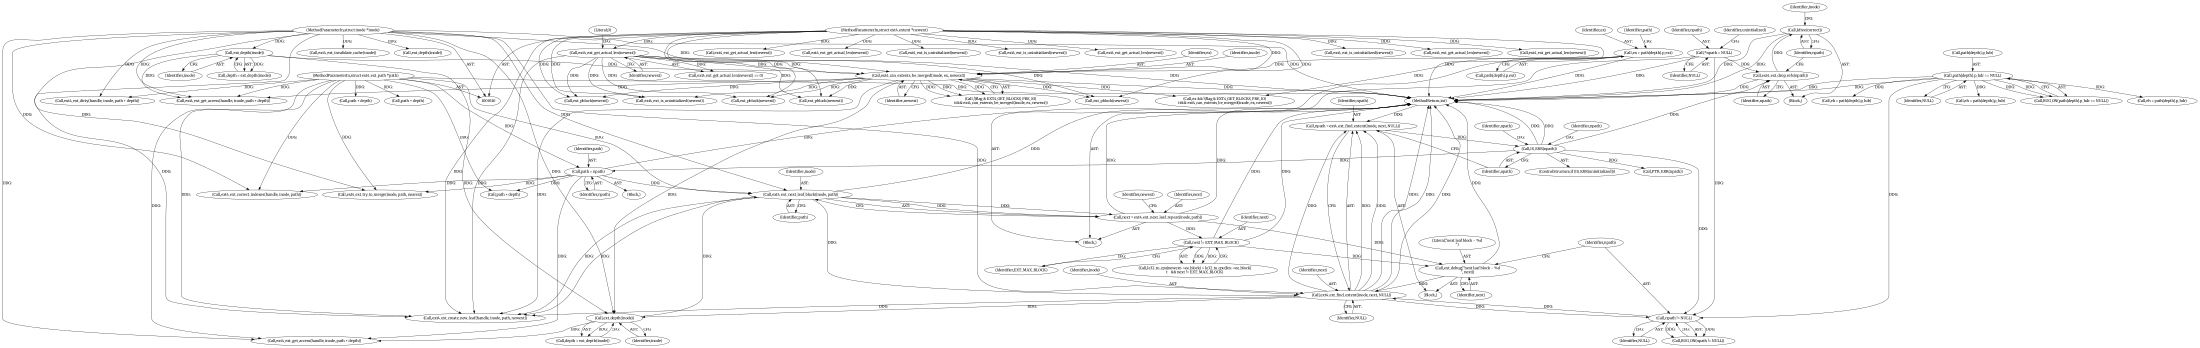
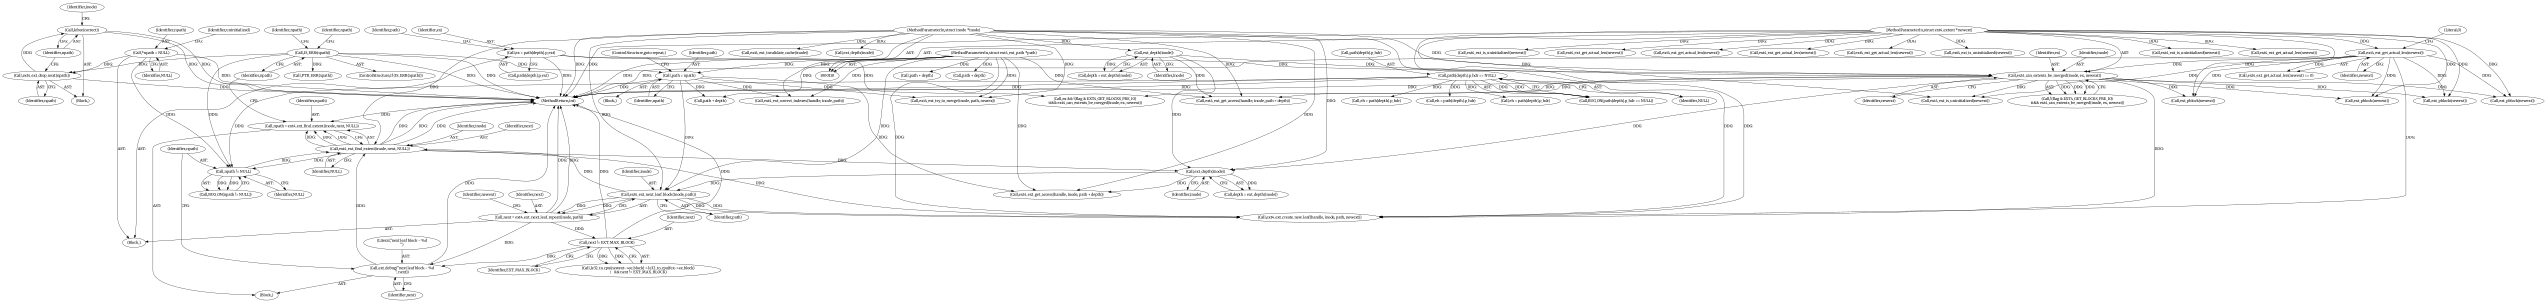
node "(ControlStructure,goto repeat;)": added
edge "(MethodParameterIn,struct ext4_extent *newext)" -> "(Call,ext4_can_extents_be_merged(inode, ex, newext))": label "DDG: " -> "AST: "
node "(Call,ext4_ext_drop_refs(npath))": label "(Call,ext4_ext_drop_refs(npath))" -> "(Call,ext4_ext_drop_next(npath))"
node "(Call,ext4_ext_dirty(handle, inode, path + depth))": removed
edge "(Call,ext4_ext_next_leaf_block(inode, path))" -> "(MethodReturn,int)": removed, label "DDG:"
edge "(Call,npath = ext4_ext_find_extent(inode, next, NULL))" -> "(Call,IS_ERR(npath))": removed, label "DDG:"
node "(ControlStructure,if (IS_ERR(uninitialized)))": label "(ControlStructure,if (IS_ERR(uninitialized)))" -> "(ControlStructure,if (IS_ERR(npath)))"
